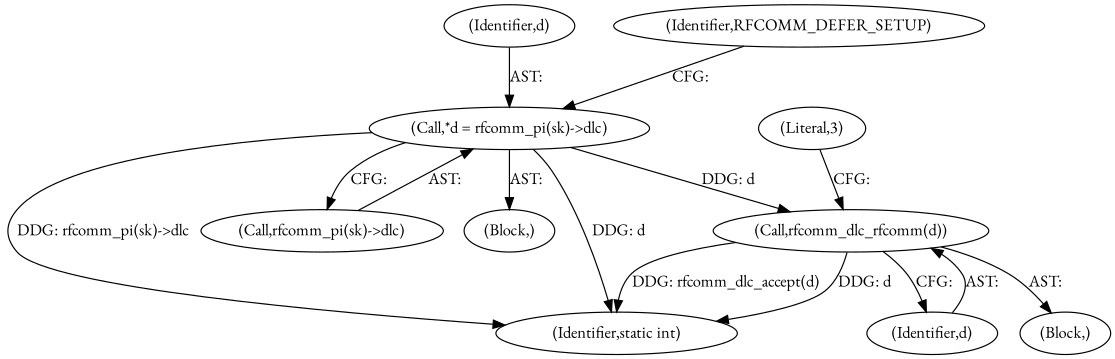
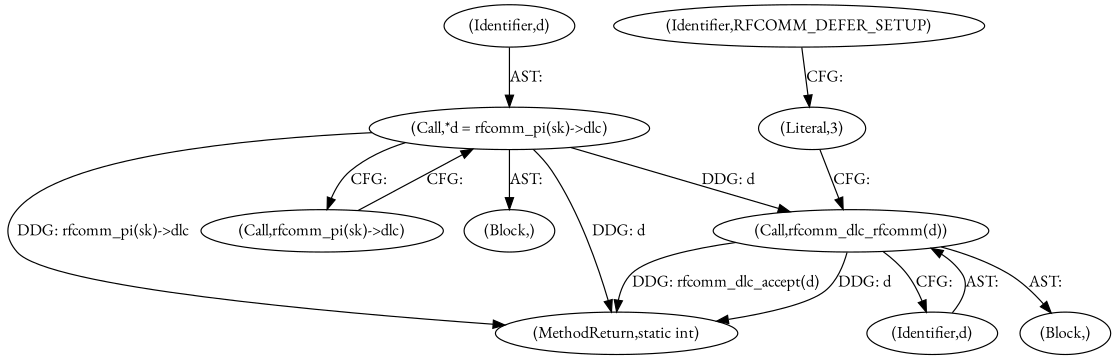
edge "(Identifier,RFCOMM_DEFER_SETUP)" -> "(Call,*d = rfcomm_pi(sk)->dlc)": now "(Identifier,RFCOMM_DEFER_SETUP)" -> "(Literal,3)"
edge "(Call,rfcomm_pi(sk)->dlc)" -> "(Call,*d = rfcomm_pi(sk)->dlc)": label "AST: " -> "CFG: "
node "(Identifier,static int)": label "(Identifier,static int)" -> "(MethodReturn,static int)"
